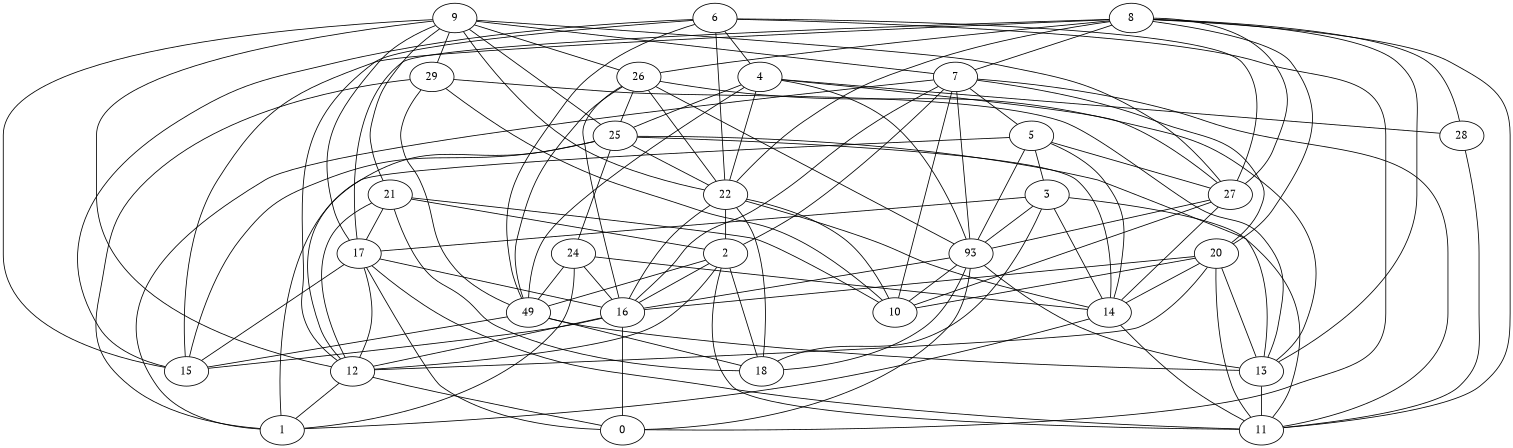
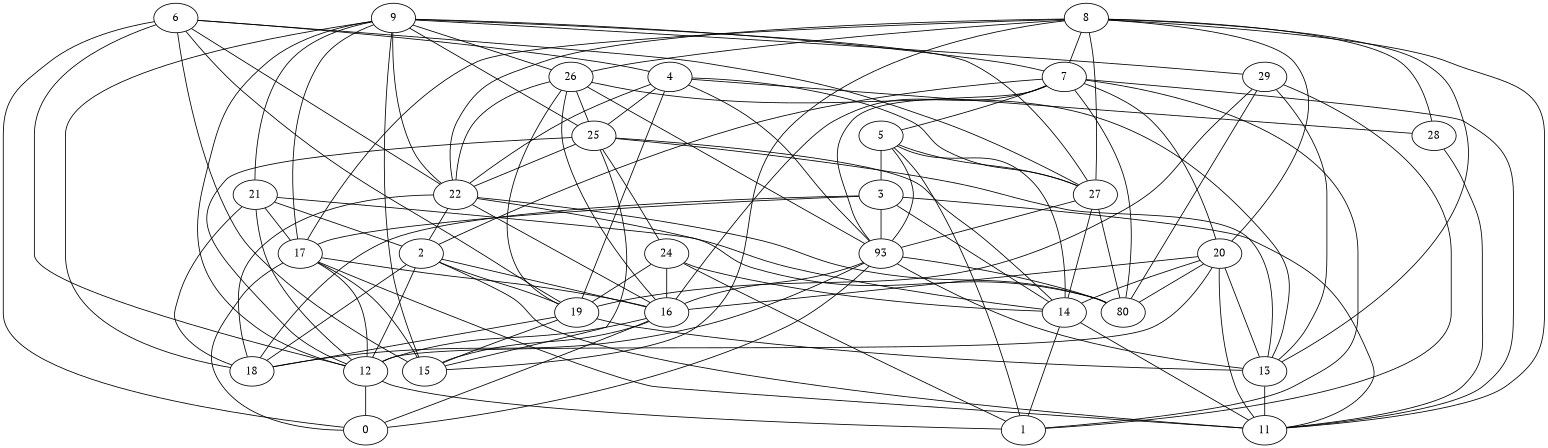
edge "9" -- "18": added
node "49": label "49" -> "19"
node "10": label "10" -> "80"
